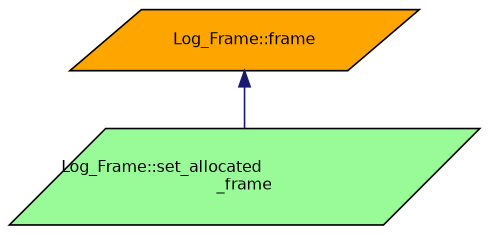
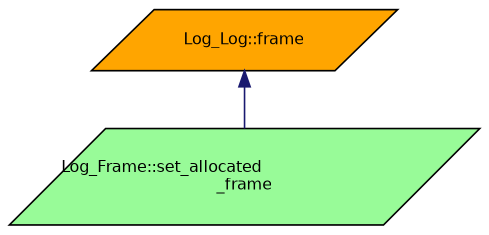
node "Log_Frame::frame": label "Log_Frame::frame" -> "Log_Log::frame"
